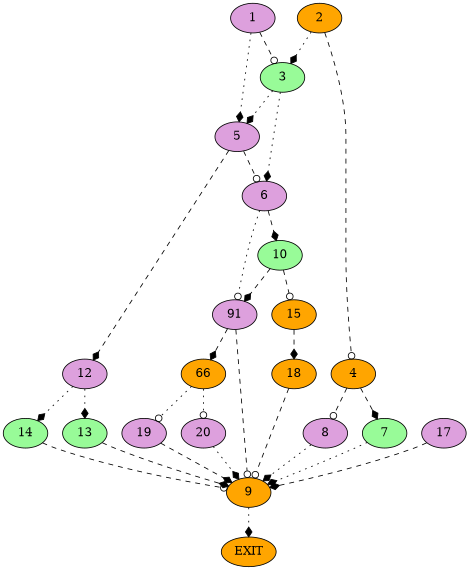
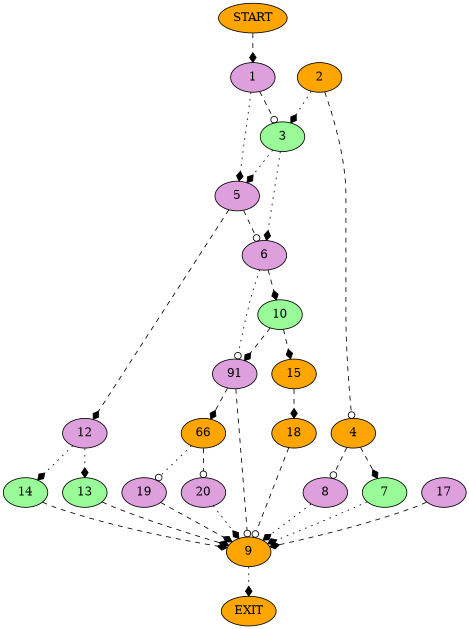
node "START": added
edge "10" -> "15": arrowhead odot -> diamond
edge "66" -> "20": style dotted -> dashed
edge "14" -> "9": arrowhead odot -> diamond
